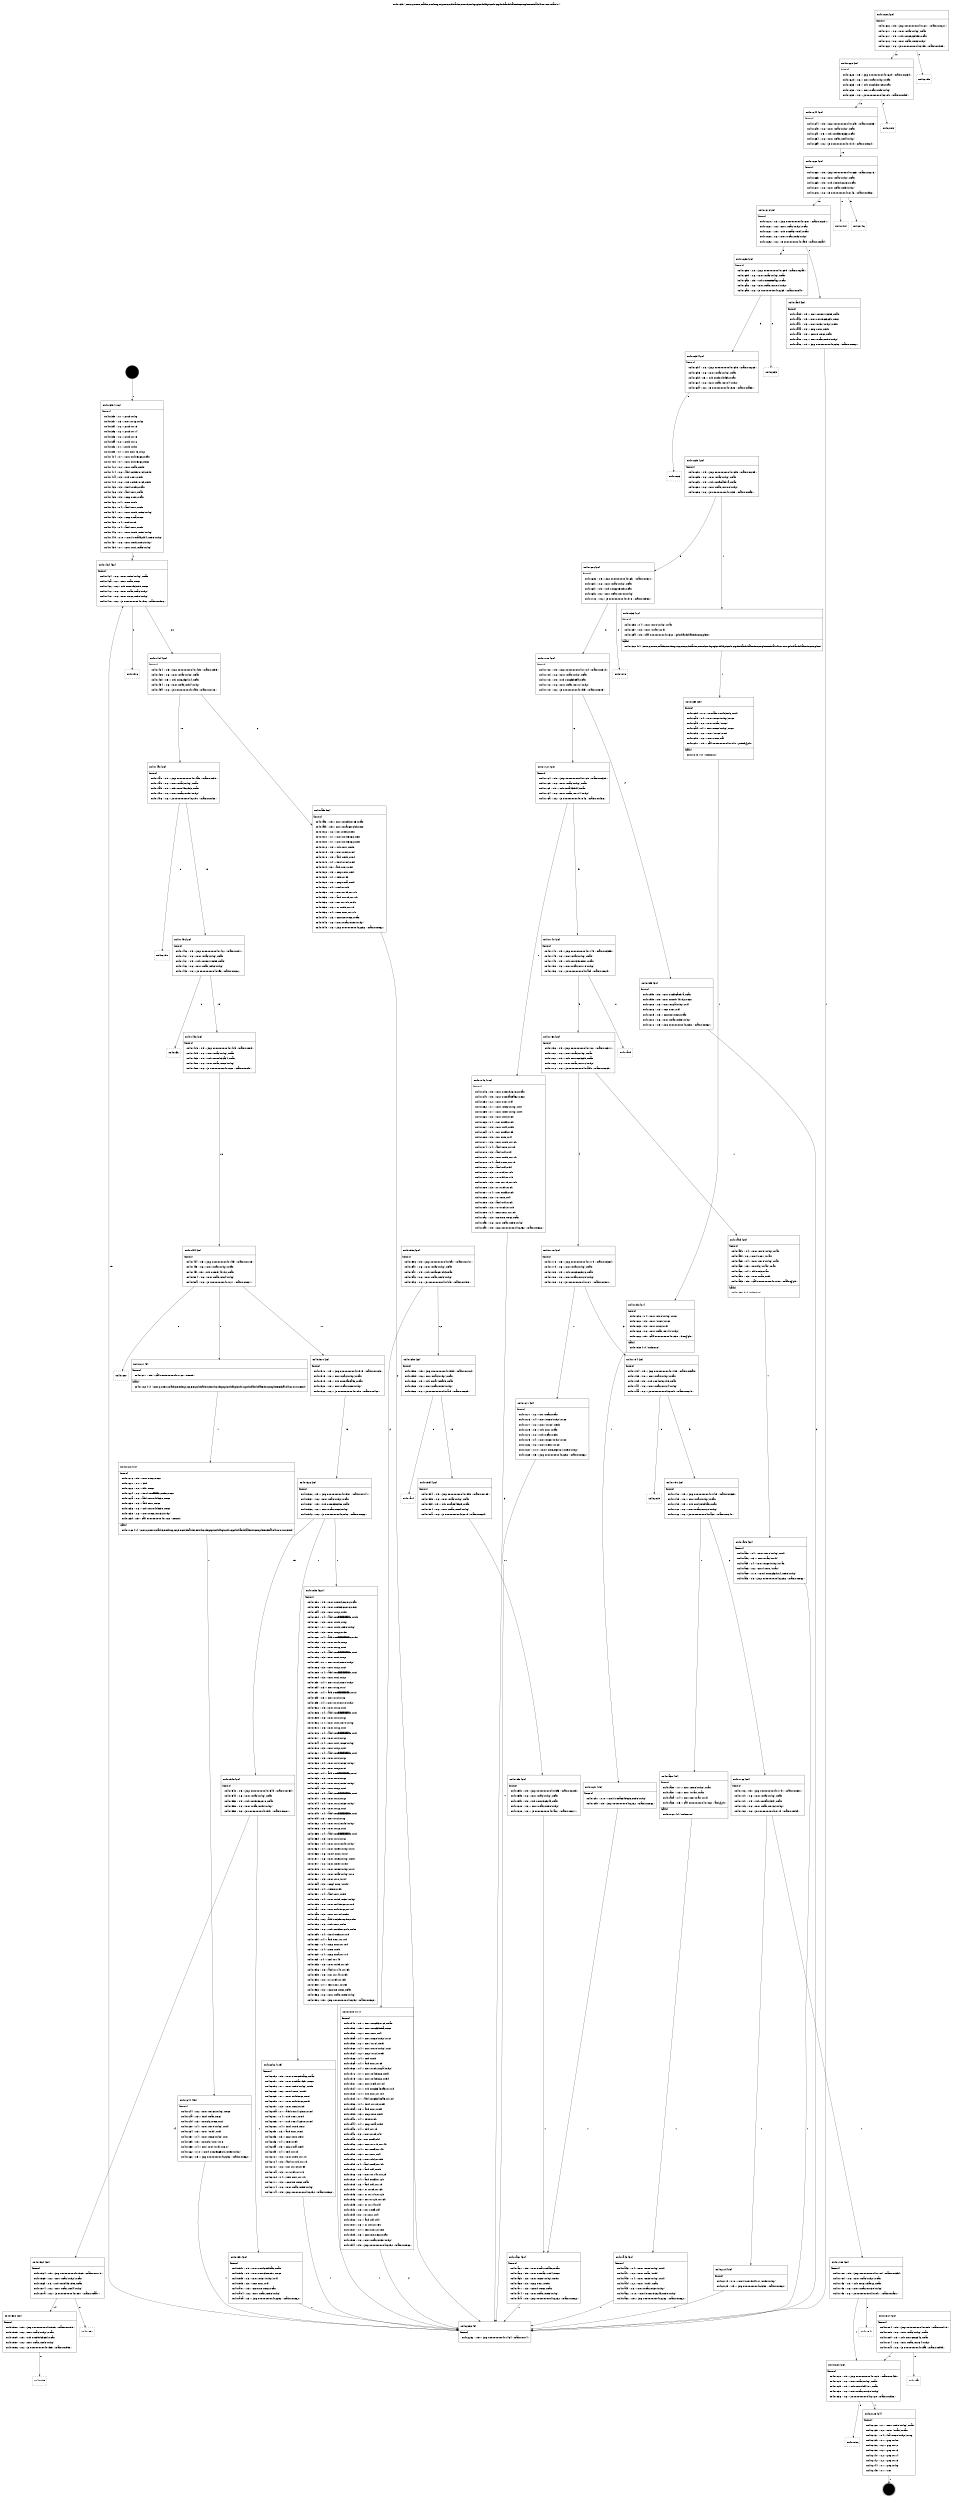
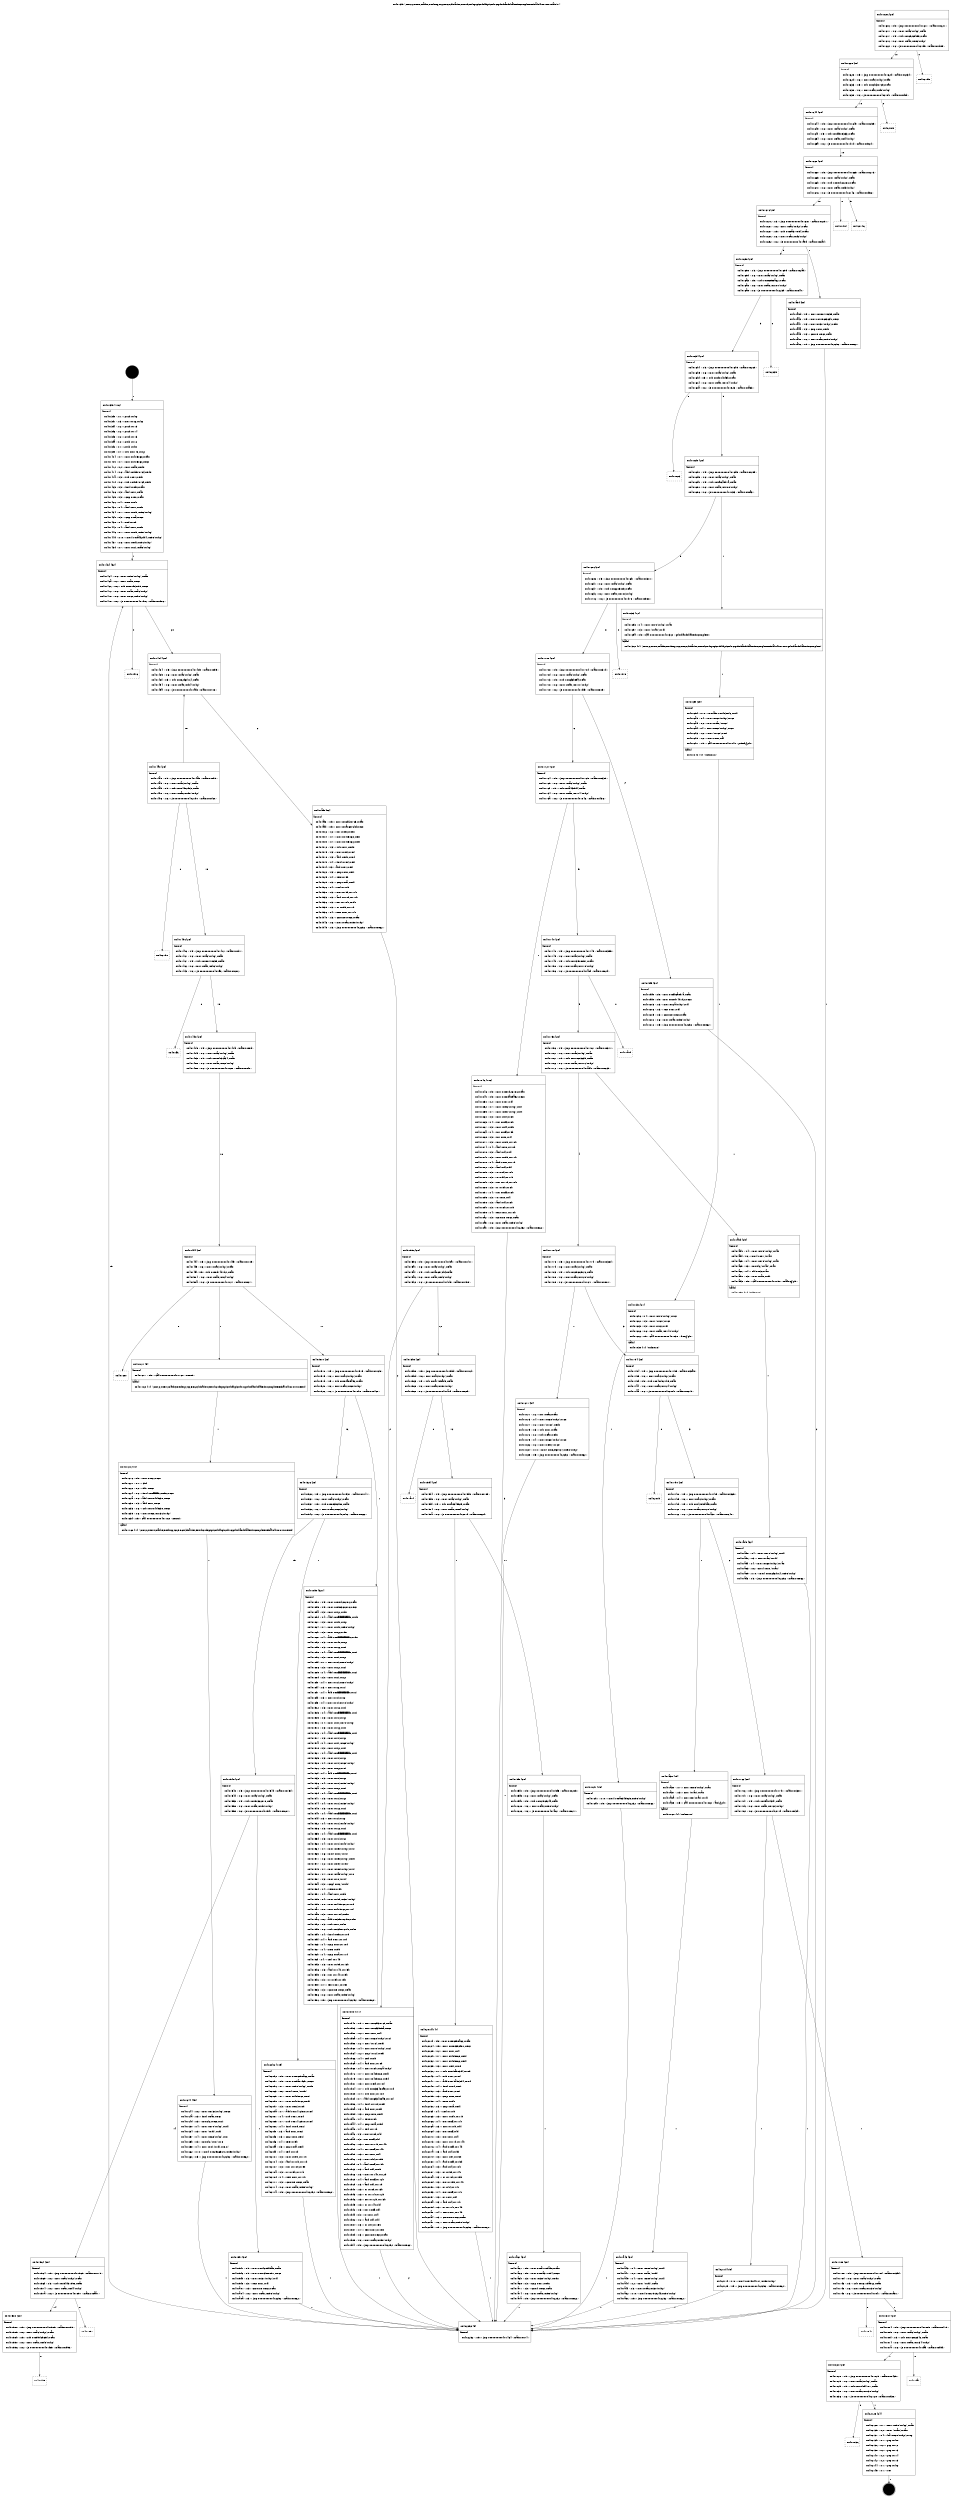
edge "0x4016b4 [28]" -> "0x4016d0 [28]": added, label "9"
edge "0x401484 [28]" -> "0x4014a0 [28]": reversed
edge "0x40152c [28]" -> "0x4018b0 [321]": now "0x401510 [28]" -> "0x4018b0 [321]"
edge "0x401cd1 [15]" -> "0x401a61 [30]": now "0x401cd1 [15]" -> "0x402252 [5]"
node "0x40201f [147]": added
edge "0x4017e8 [28]" -> "0x401820 [28]": now "0x4017e8 [28]" -> "0x401804 [28]"
